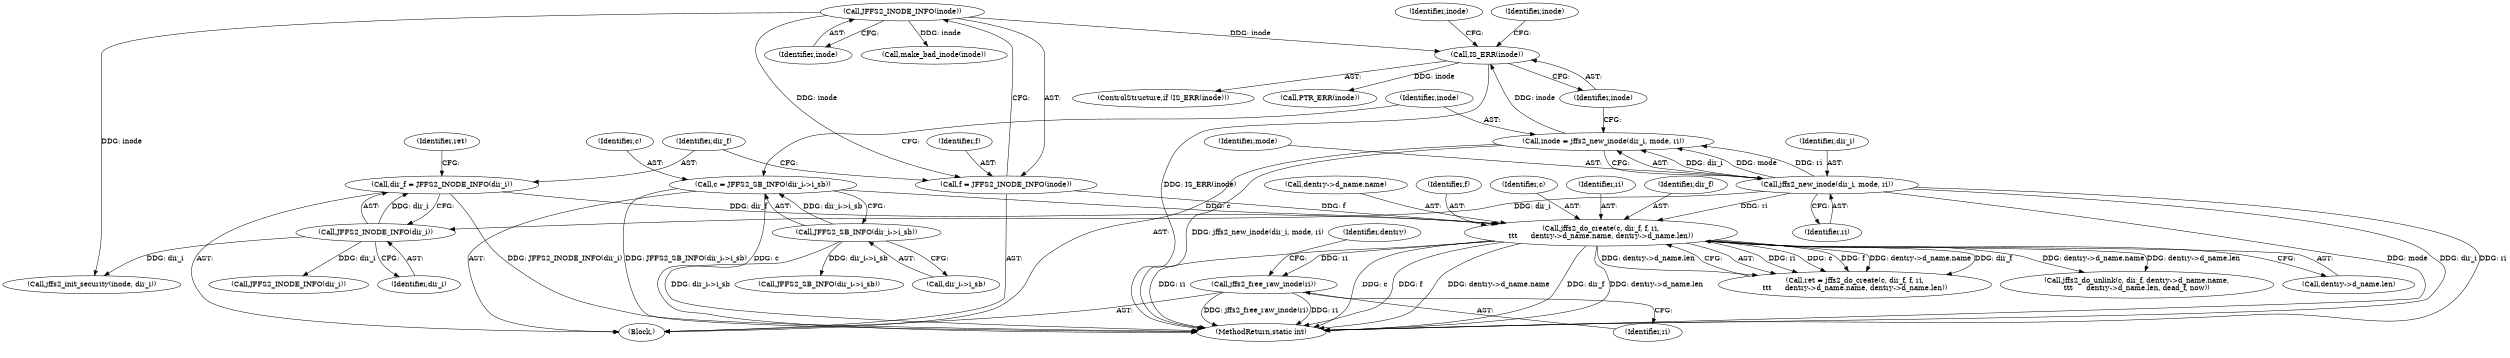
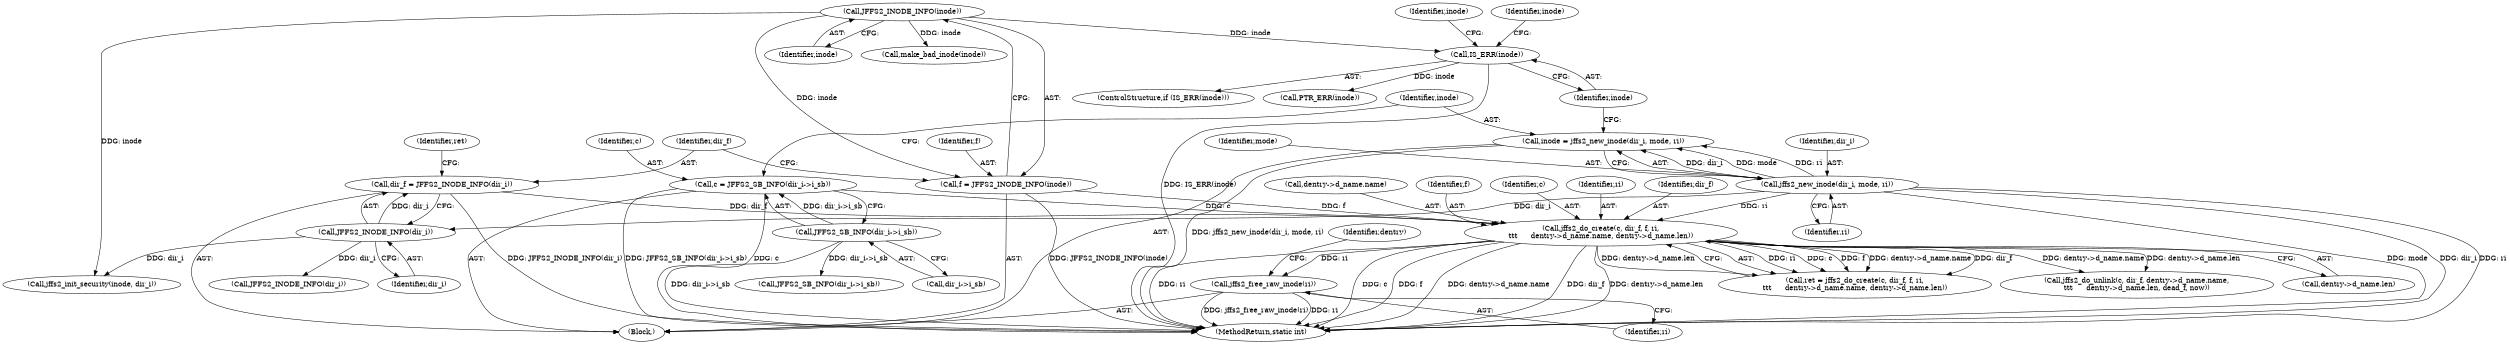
edge "(Call,inode = jffs2_new_inode(dir_i, mode, ri))" -> "(Call,IS_ERR(inode))": removed, label "DDG: inode"
edge "(Call,f = JFFS2_INODE_INFO(inode))" -> "(MethodReturn,static int)": added, label "DDG: JFFS2_INODE_INFO(inode)"
